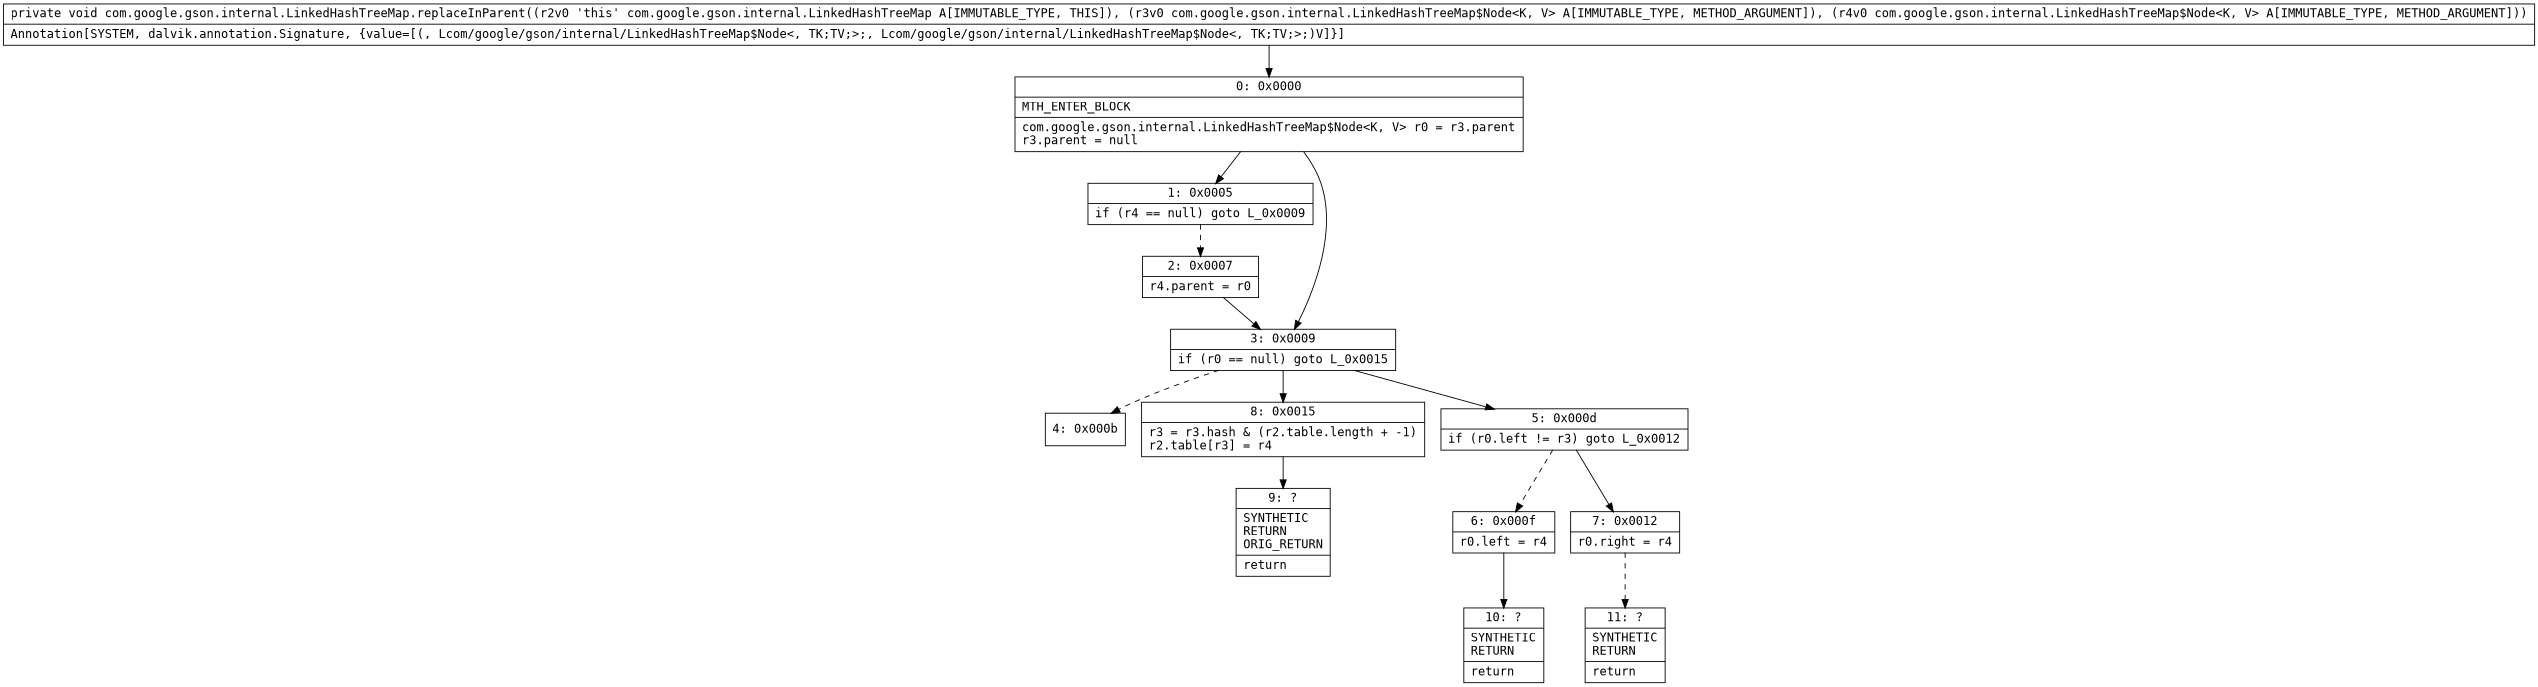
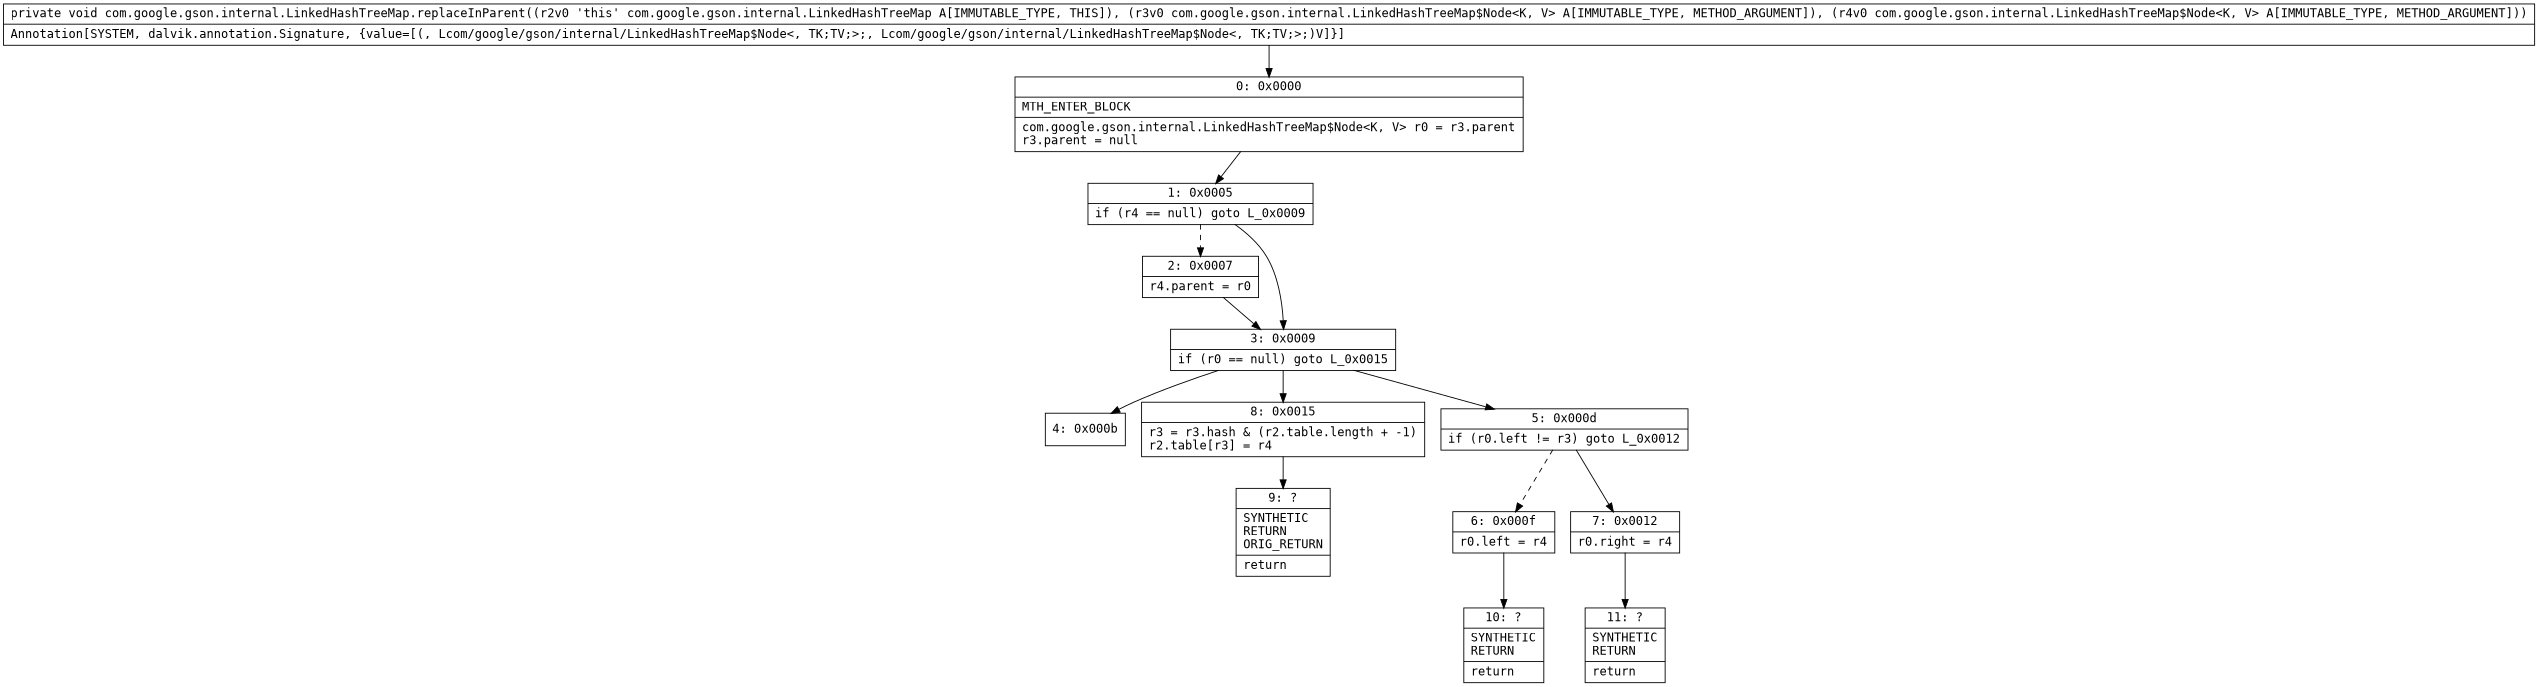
edge "0: 0x0000" -> "3: 0x0009": now "1: 0x0005" -> "3: 0x0009"
edge "3: 0x0009" -> "4: 0x000b": style dashed -> solid
edge "7: 0x0012" -> "11: ?": style dashed -> solid
